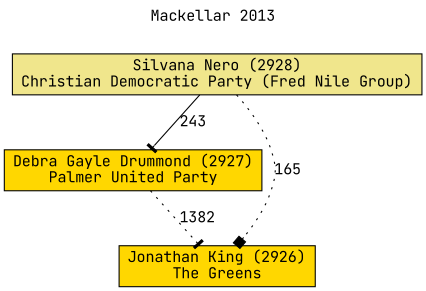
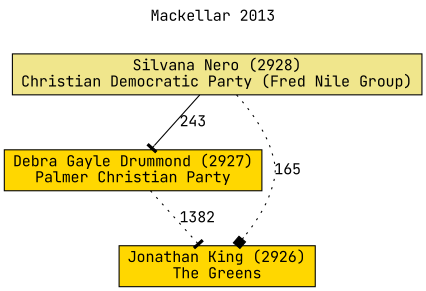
node "Debra Gayle Drummond (2927) Palmer United Party": label "Debra Gayle Drummond (2927) Palmer United Party" -> "Debra Gayle Drummond (2927) Palmer Christian Party"
